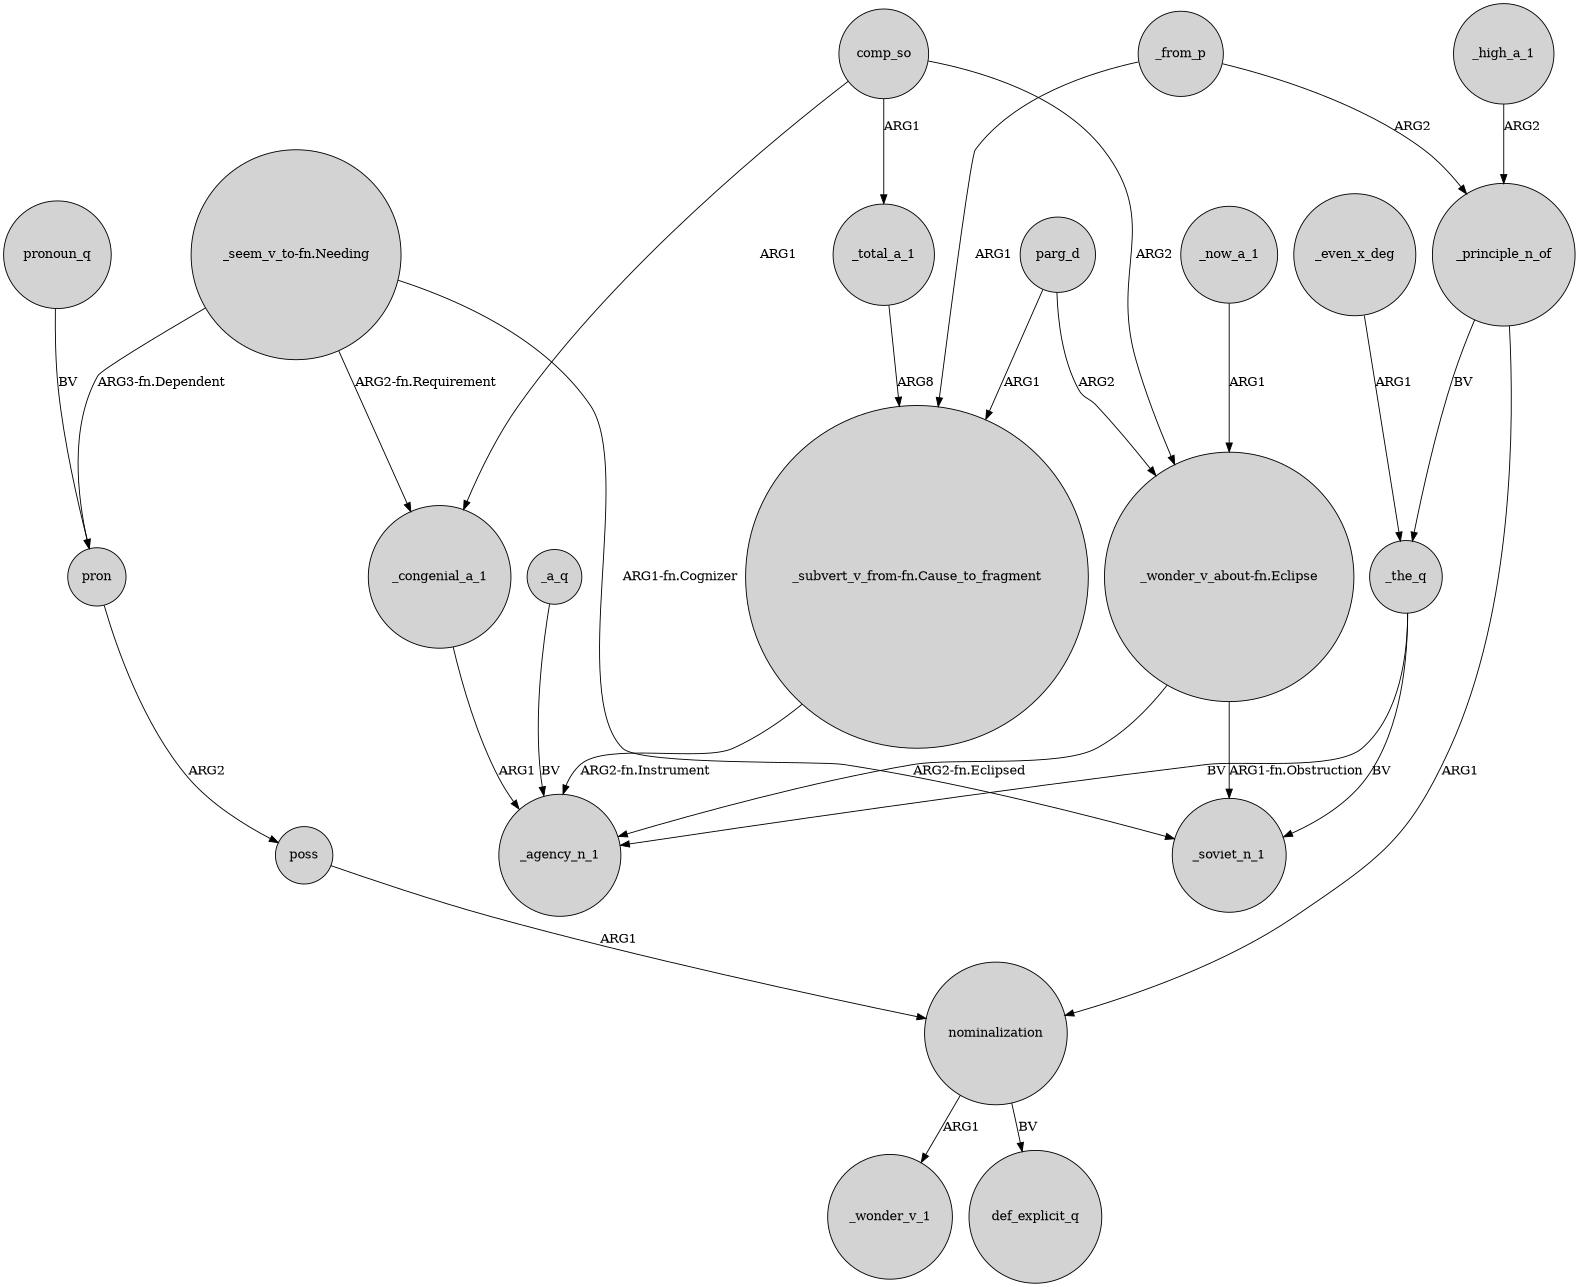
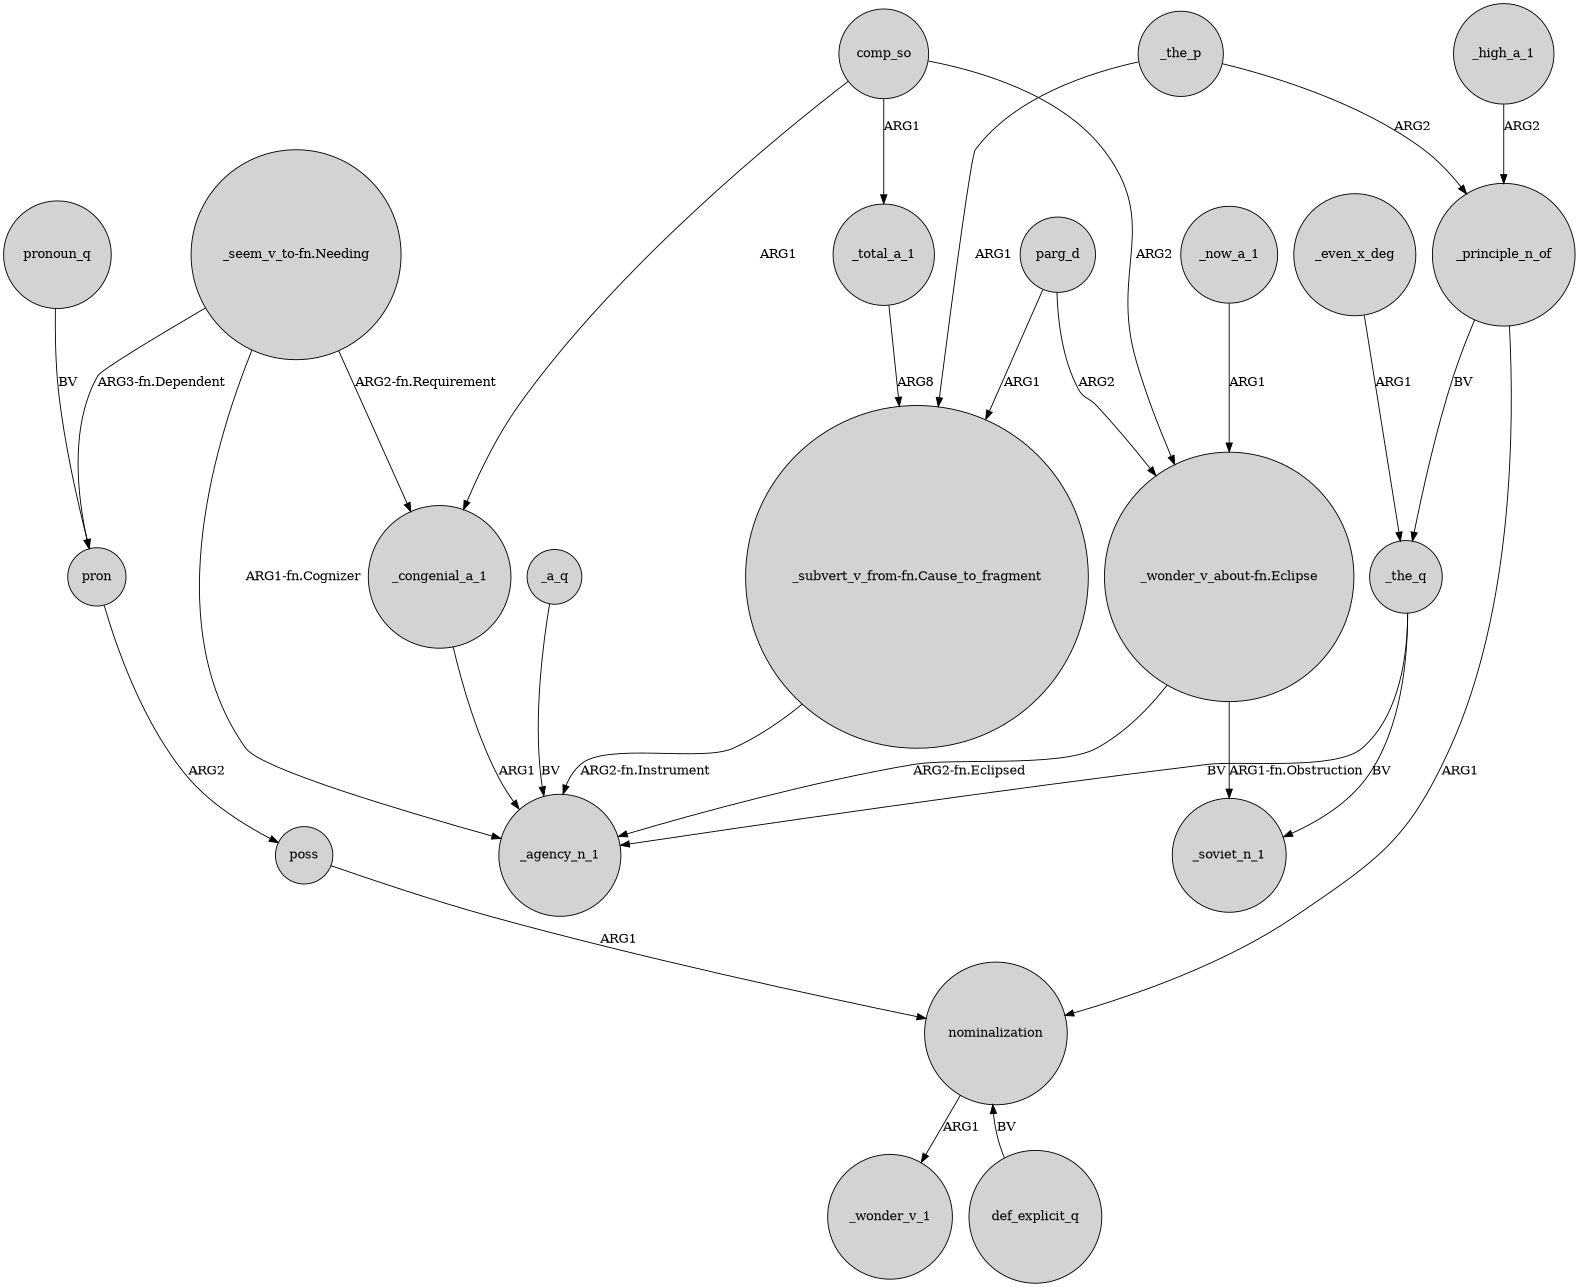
node "_from_p": label "_from_p" -> "_the_p"
edge "_seem_v_to-fn.Needing" -> "_soviet_n_1": now "_seem_v_to-fn.Needing" -> "_agency_n_1"
edge "nominalization" -> "def_explicit_q": reversed
